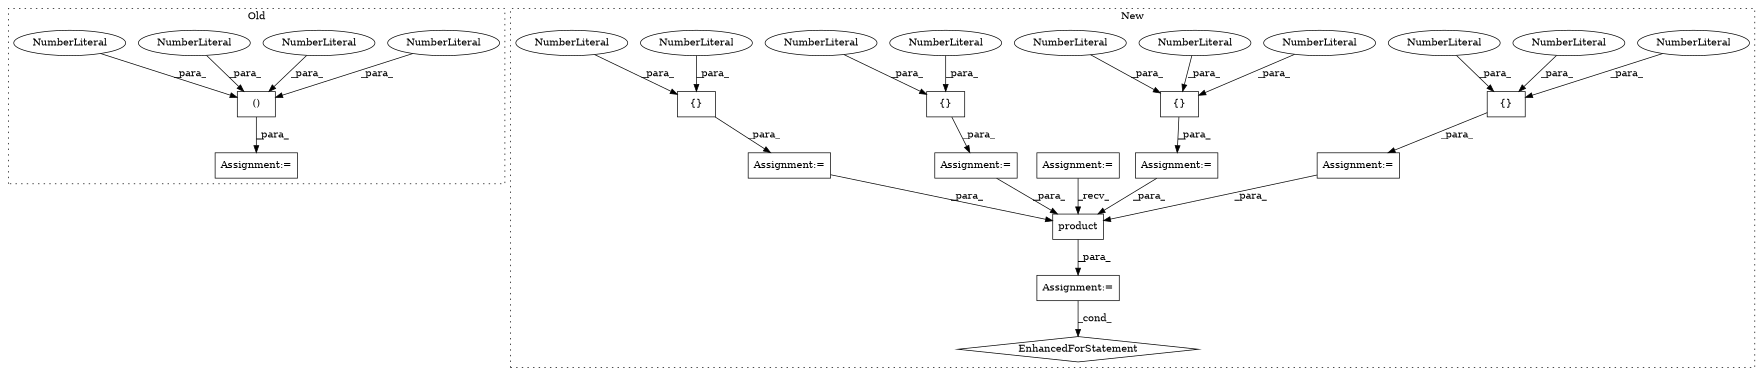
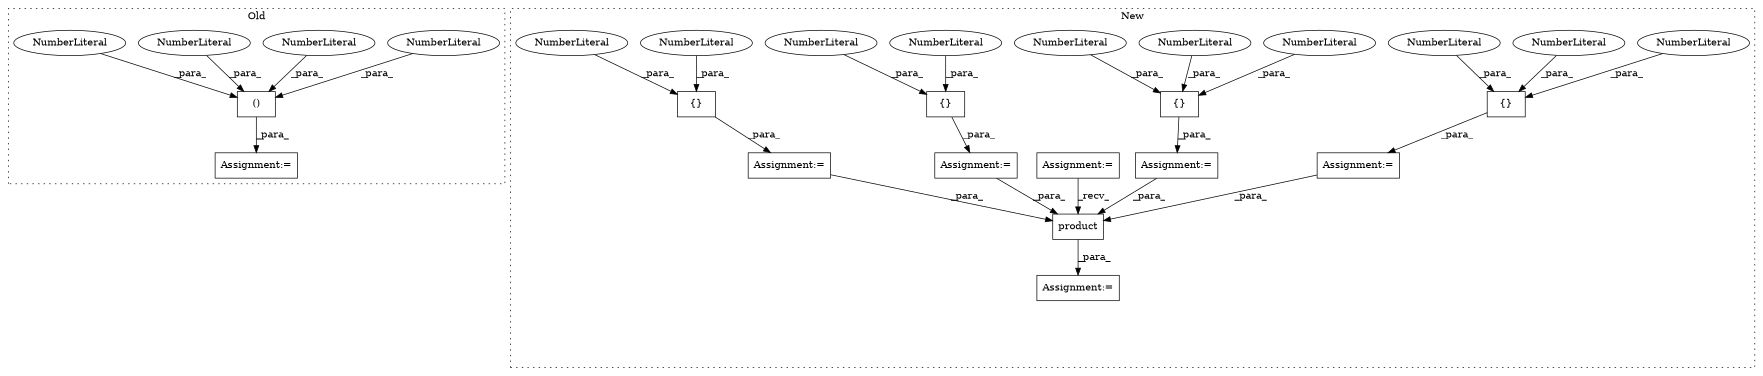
node "EnhancedForStatement": removed
